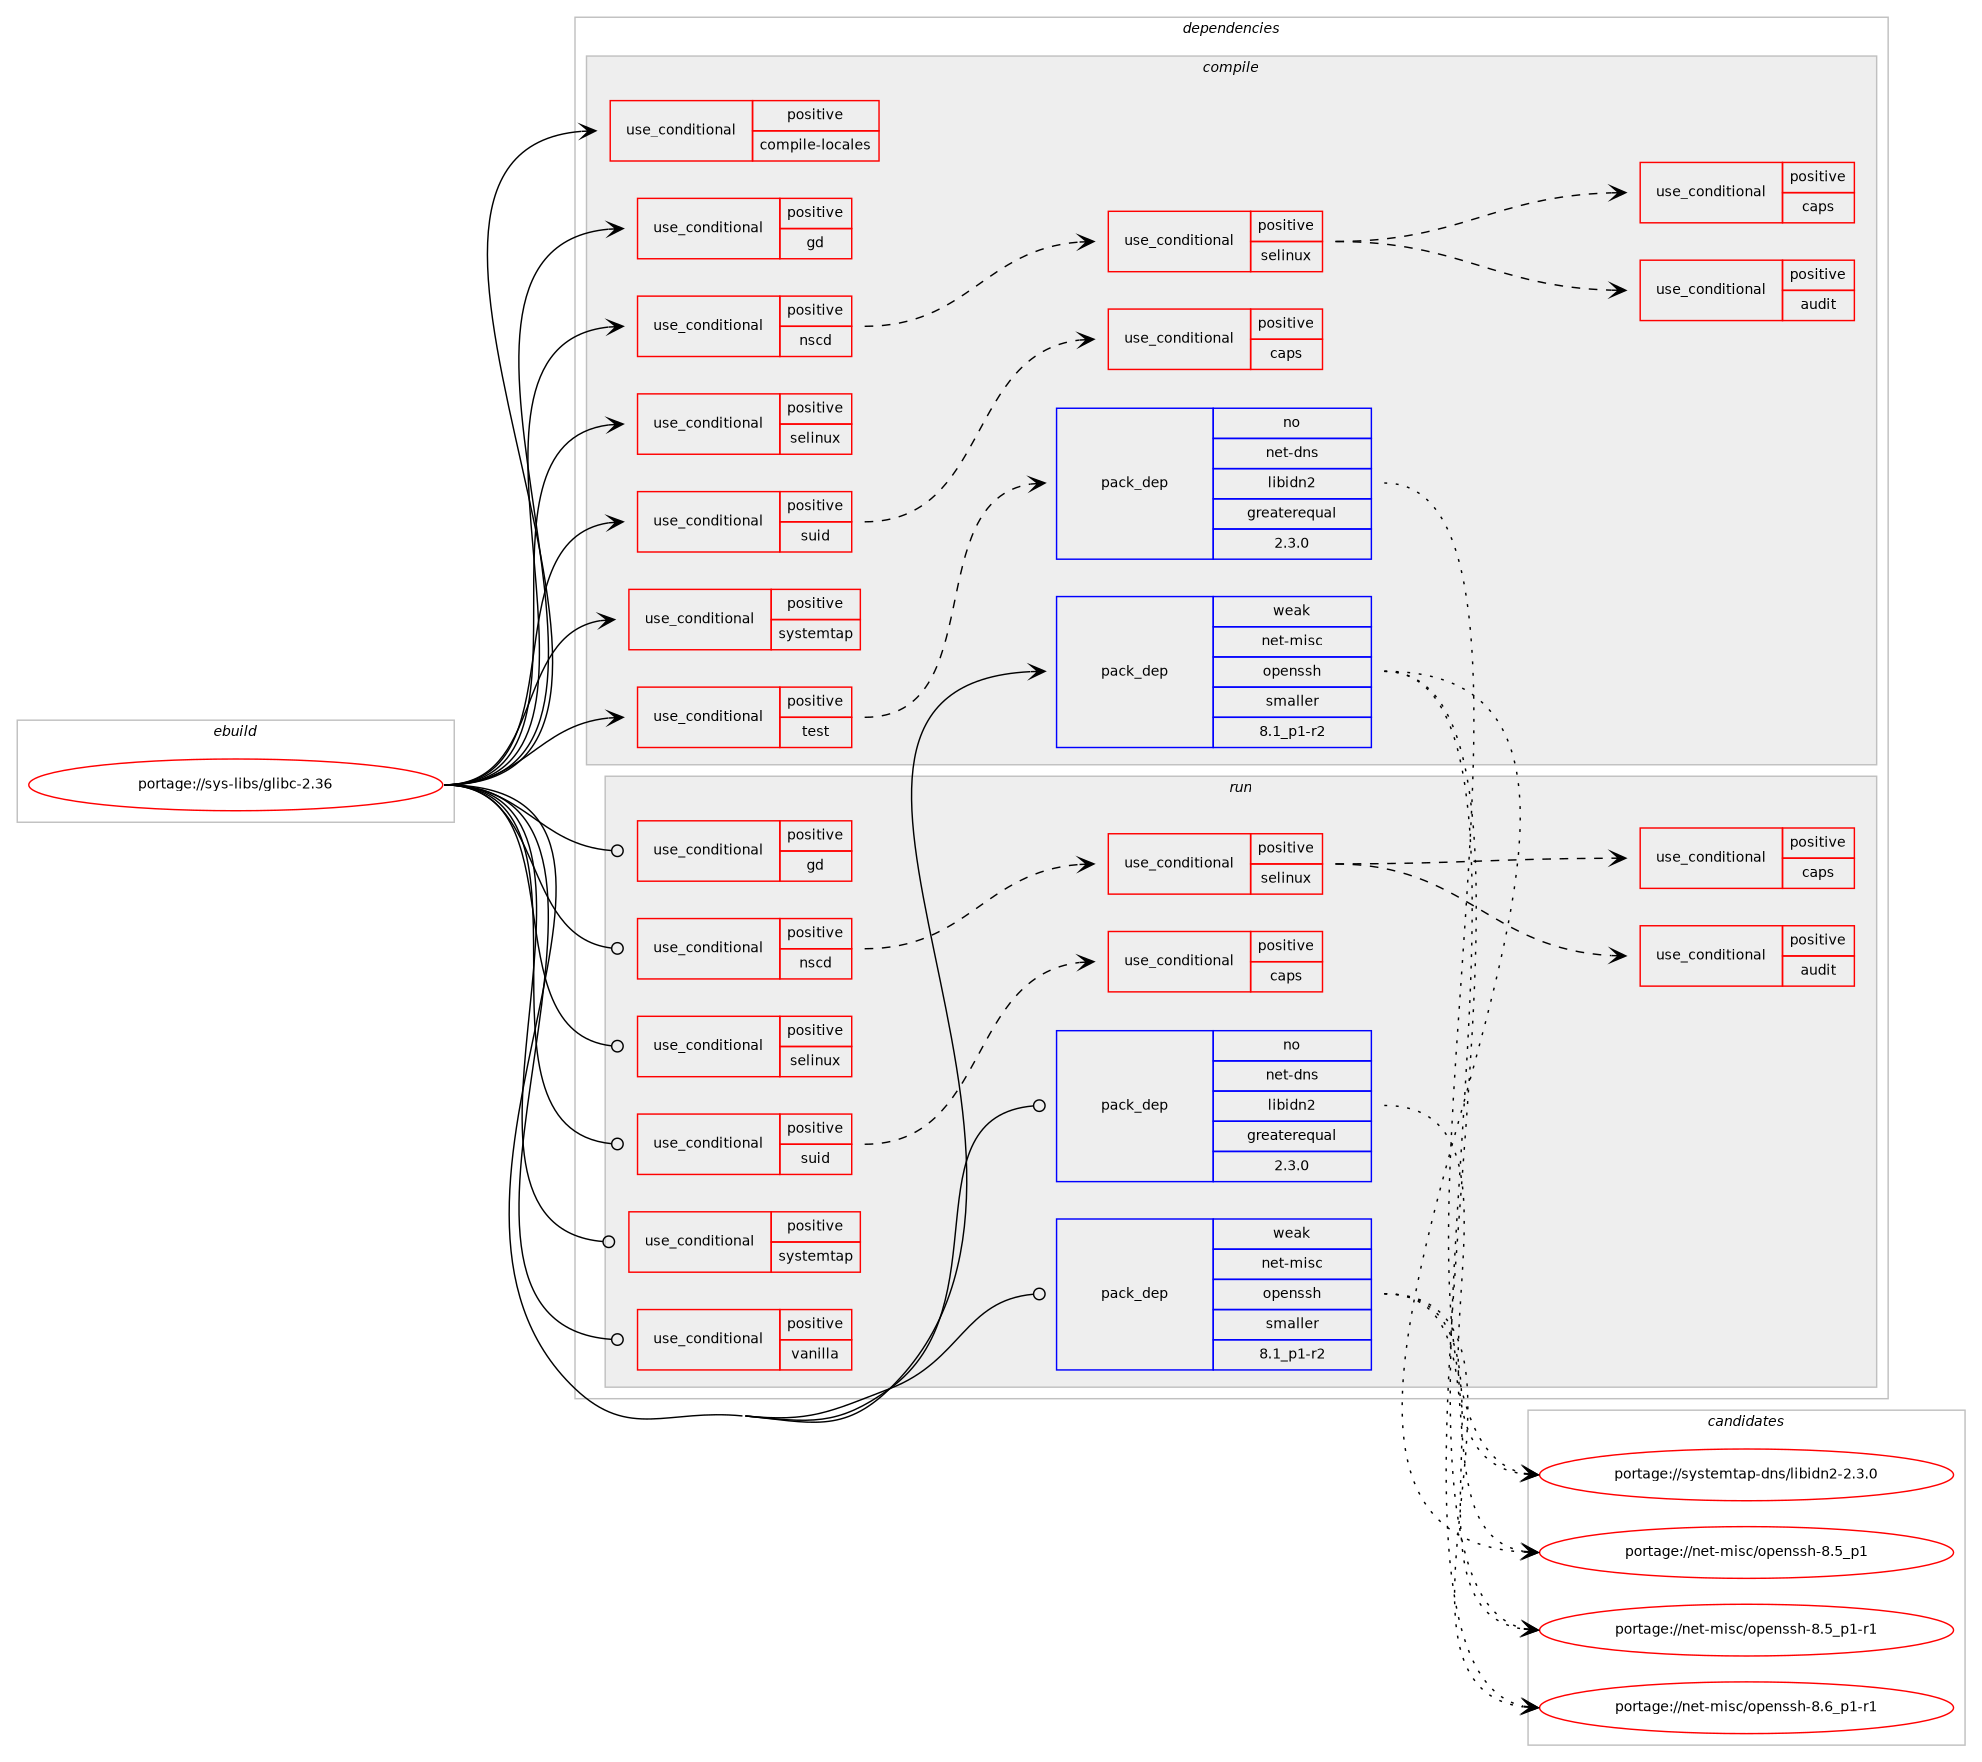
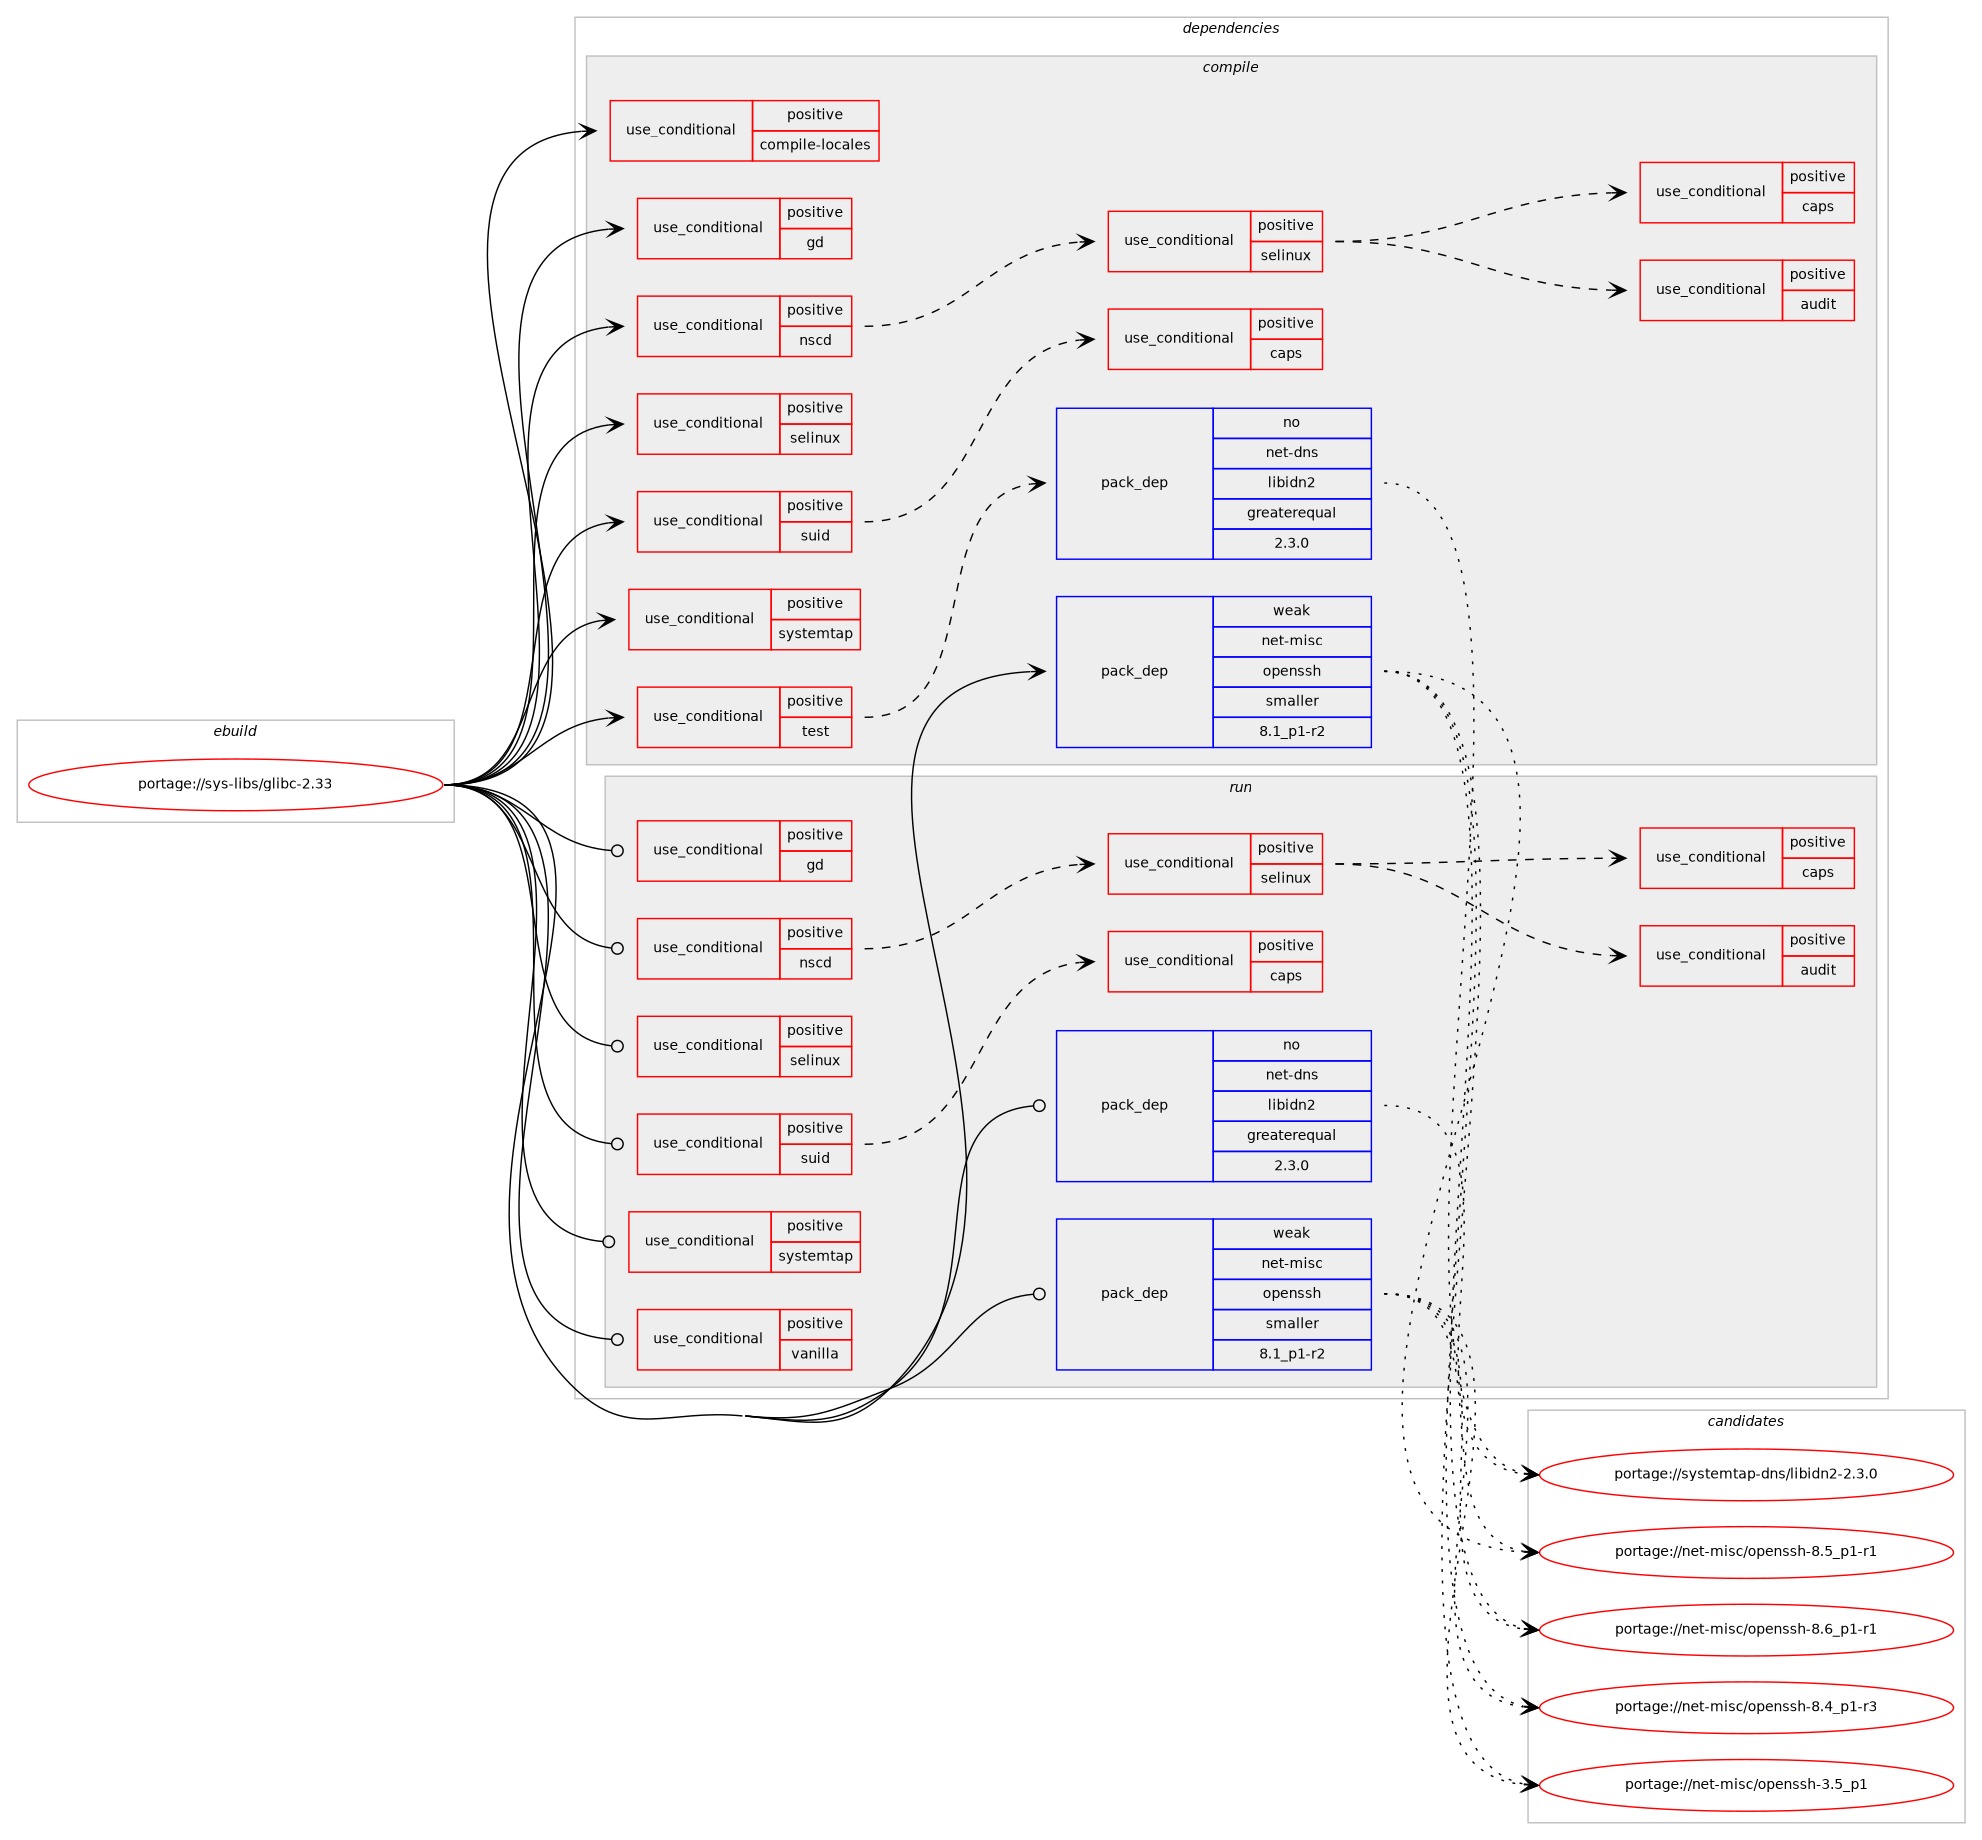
node "portage://sys-libs/glibc-2.36": label "portage://sys-libs/glibc-2.36" -> "portage://sys-libs/glibc-2.33"
node "portage://net-misc/openssh-8.5_p1": label "portage://net-misc/openssh-8.5_p1" -> "portage://net-misc/openssh-3.5_p1"
node "portage://net-misc/openssh-8.4_p1-r3": added
